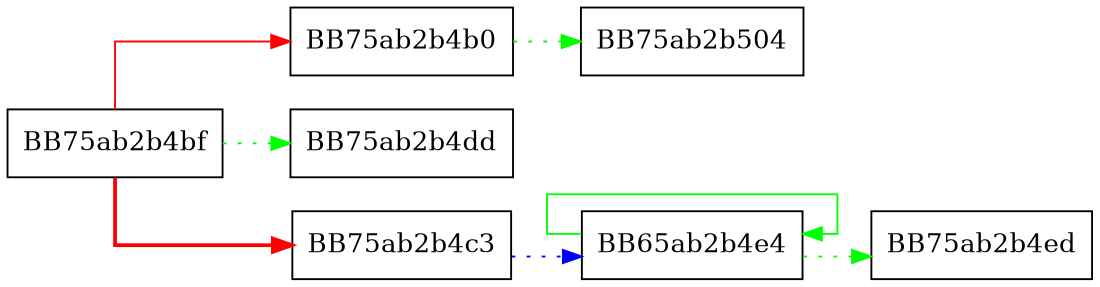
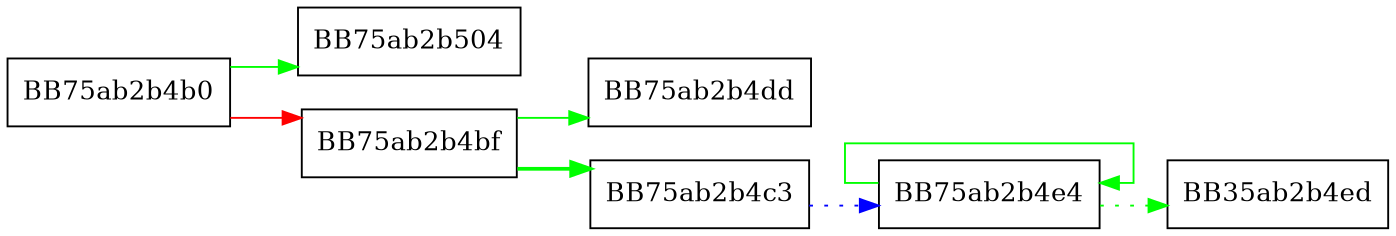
edge "BB75ab2b4bf" -> "BB75ab2b4b0": reversed
edge "BB75ab2b4b0" -> "BB75ab2b504": style dotted -> solid
edge "BB75ab2b4bf" -> "BB75ab2b4dd": style dotted -> solid
edge "BB75ab2b4bf" -> "BB75ab2b4c3": color red -> green
node "BB65ab2b4e4": label "BB65ab2b4e4" -> "BB75ab2b4e4"
node "BB75ab2b4ed": label "BB75ab2b4ed" -> "BB35ab2b4ed"
